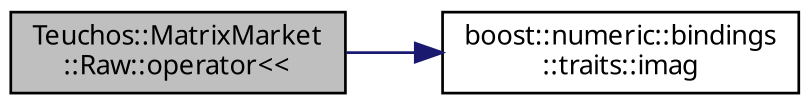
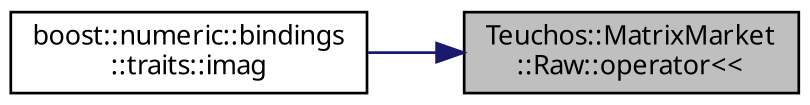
edge "Teuchos::MatrixMarket ::Raw::operator<<" -> "boost::numeric::bindings ::traits::imag": reversed
